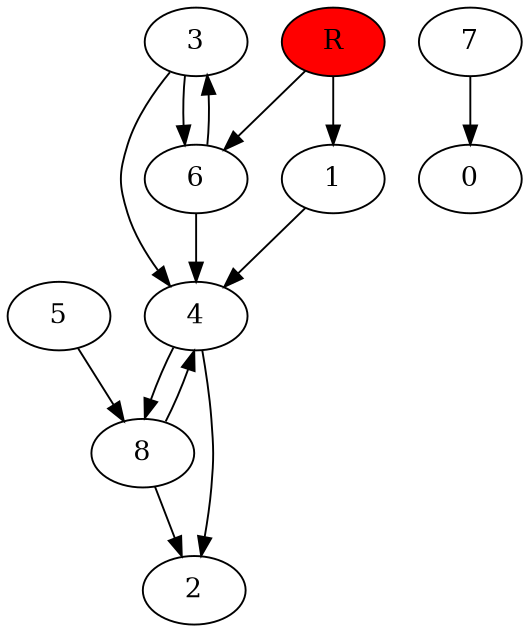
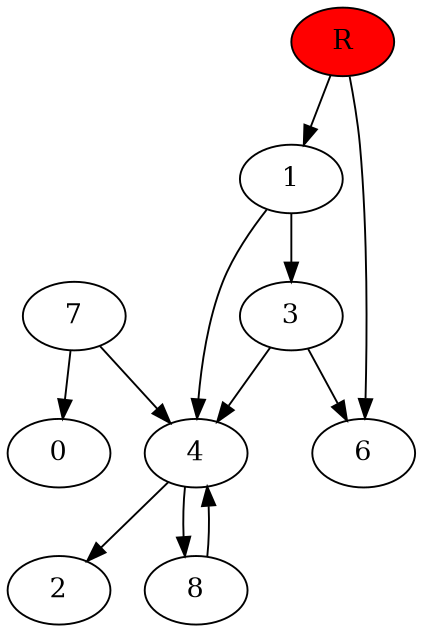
edge "6" -> "3": now "1" -> "3"
edge "6" -> "4": now "7" -> "4"
node "5": removed
edge "8" -> "2": removed
